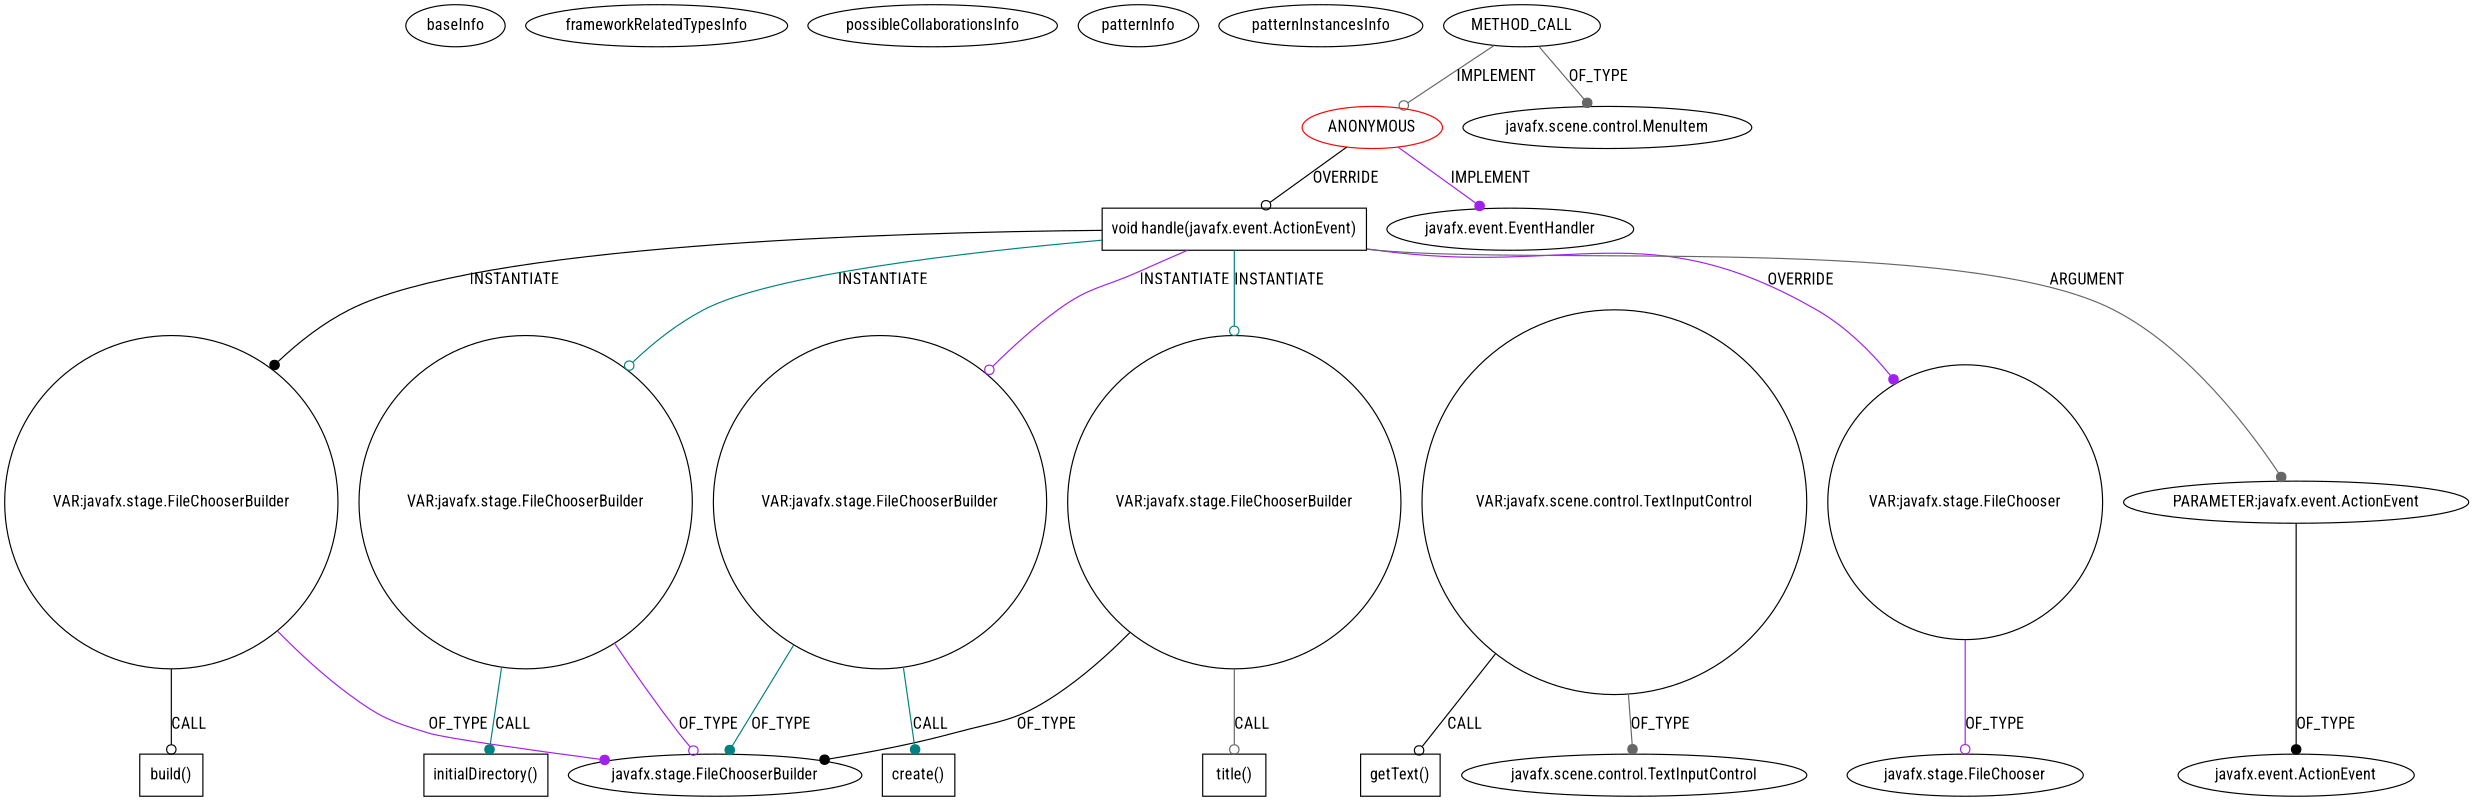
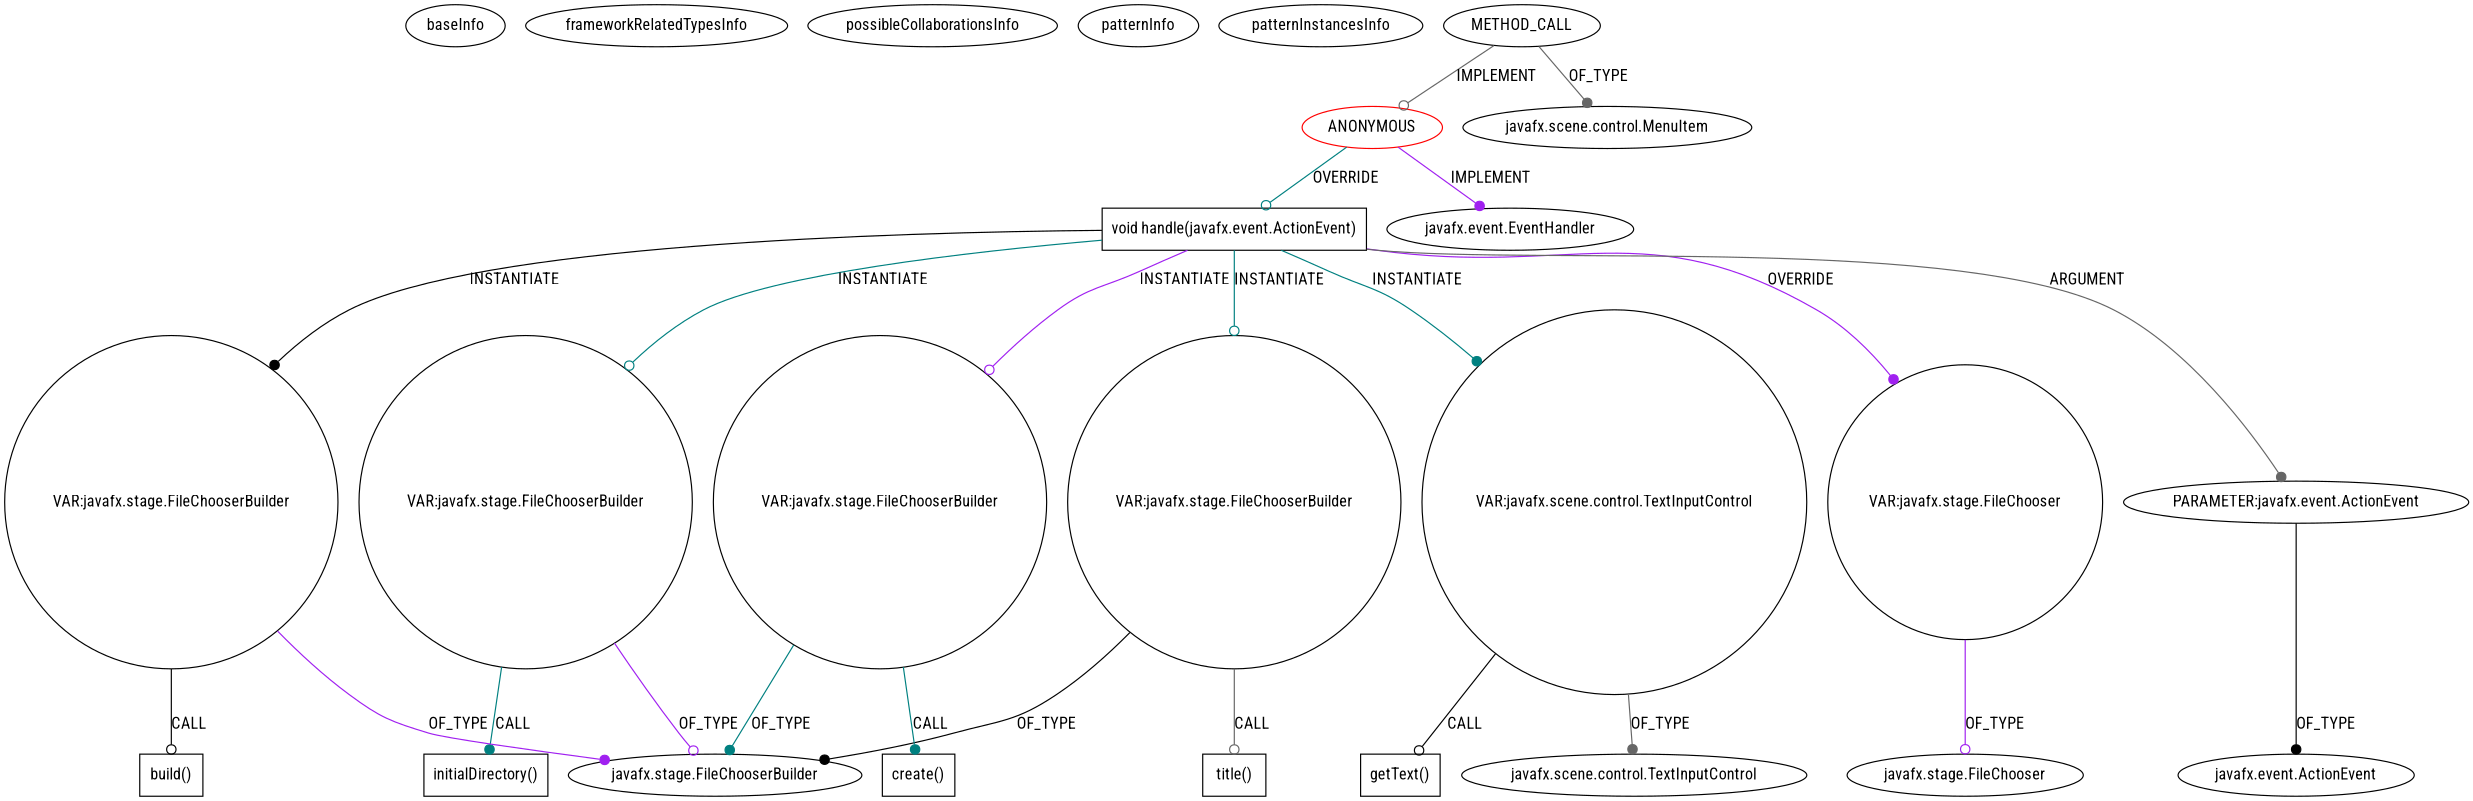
edge "ANONYMOUS" -> "void handle(javafx.event.ActionEvent)": color black -> teal
edge "void handle(javafx.event.ActionEvent)" -> "VAR:javafx.scene.control.TextInputControl": added, label "INSTANTIATE"
